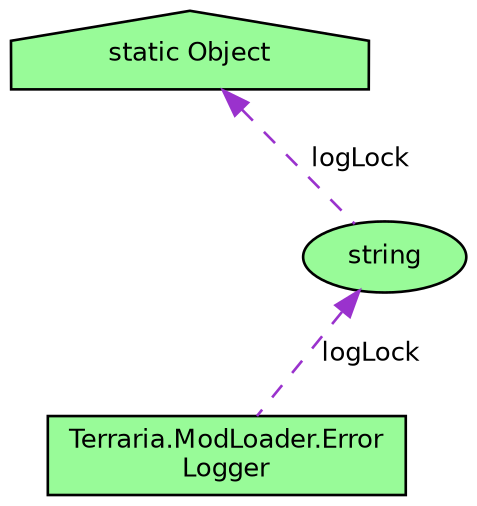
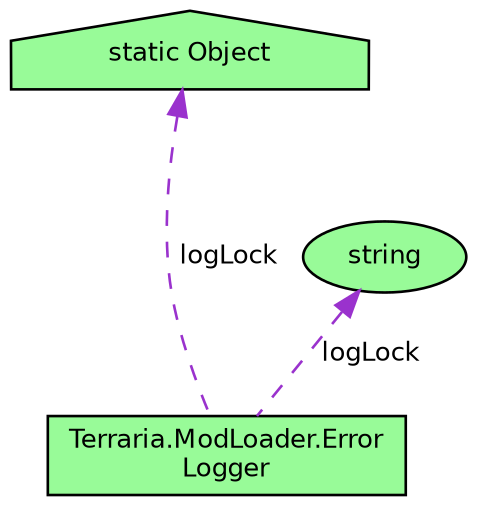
edge "string" -> "static Object": now "Terraria.ModLoader.Error Logger" -> "static Object"
